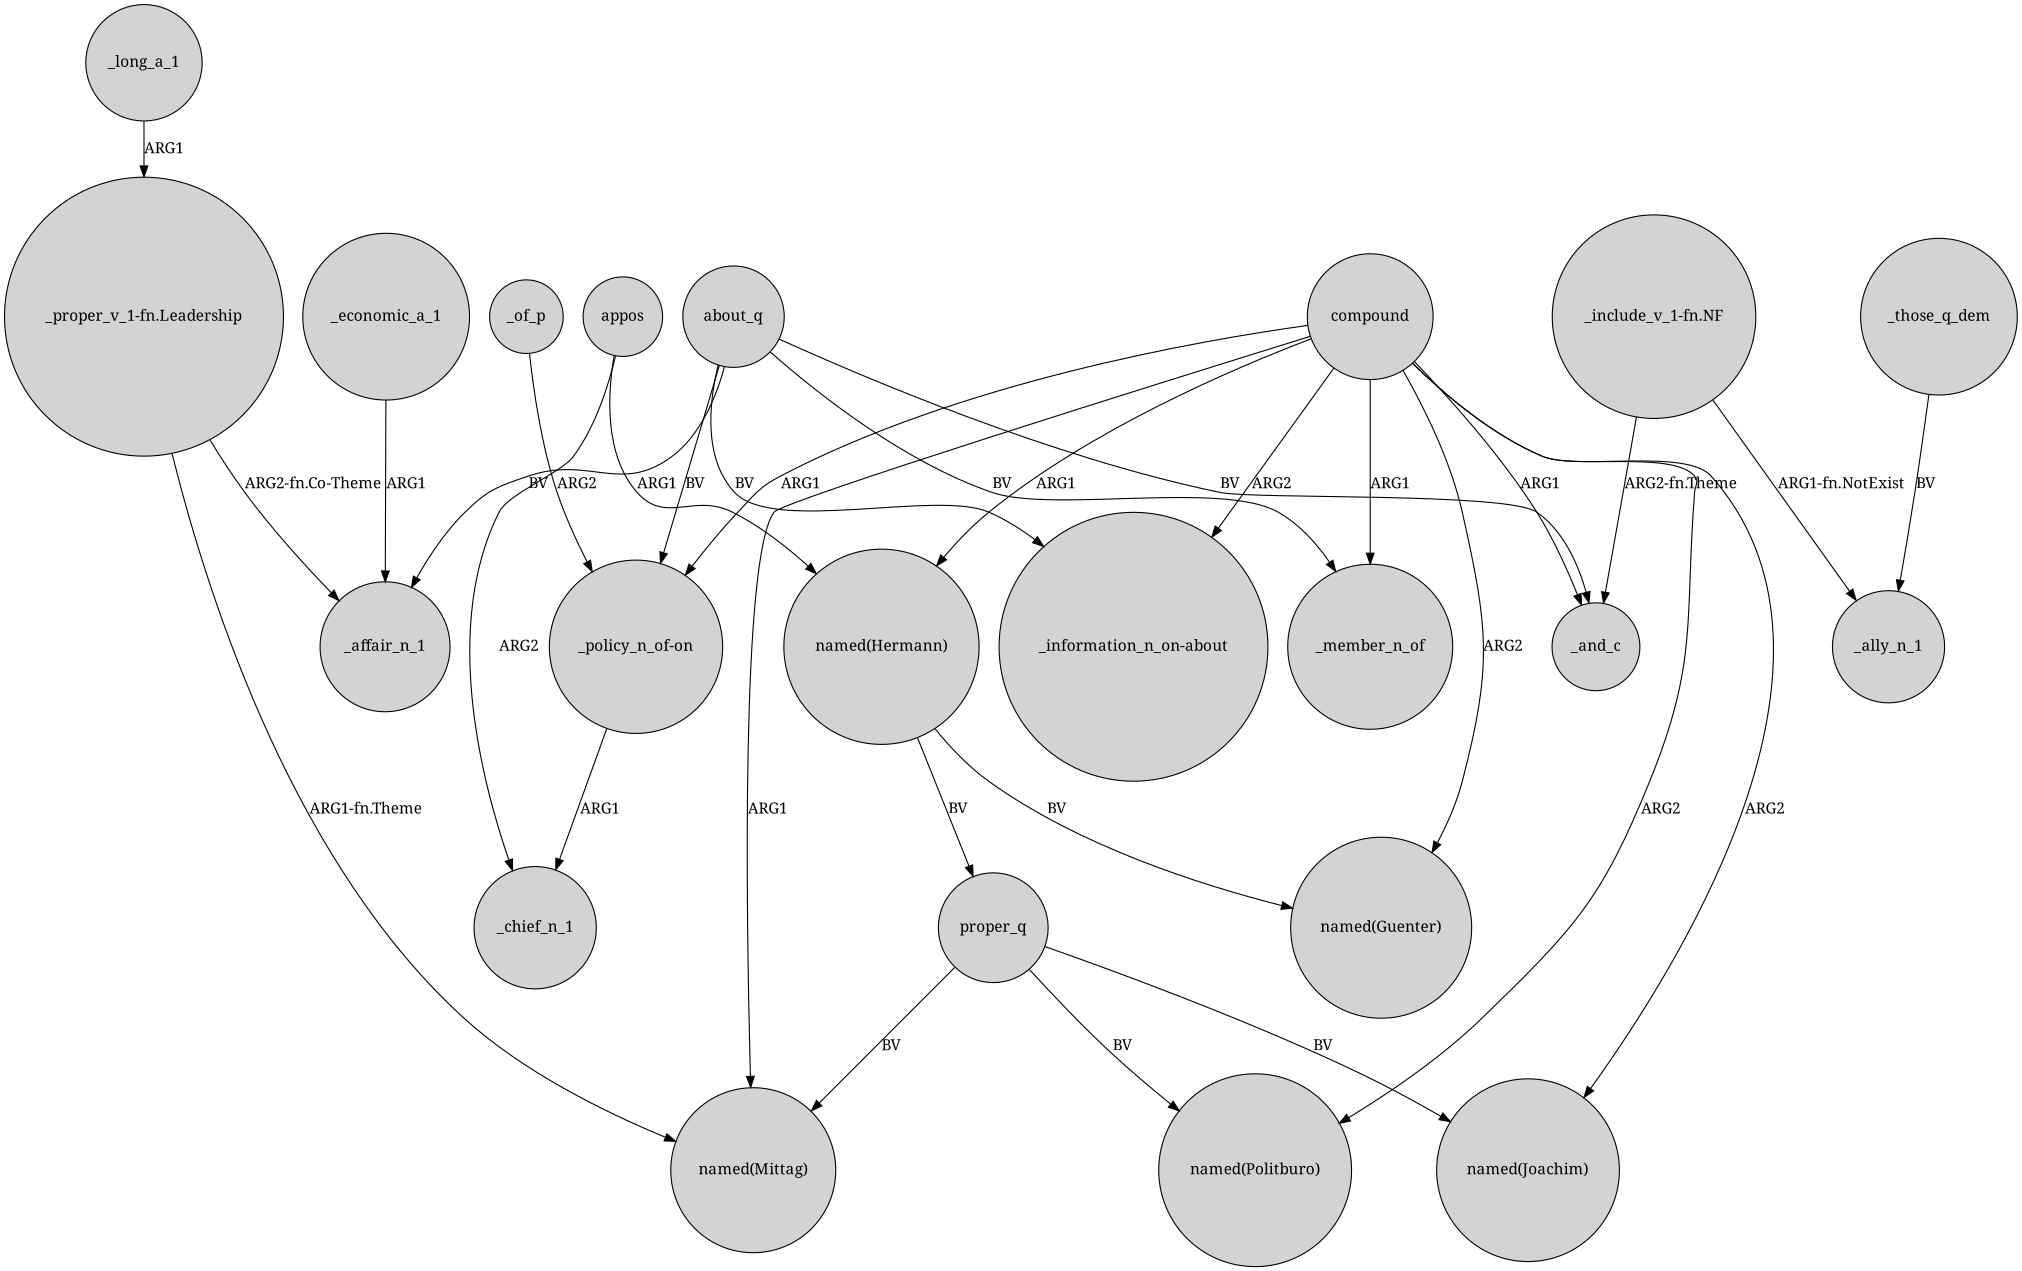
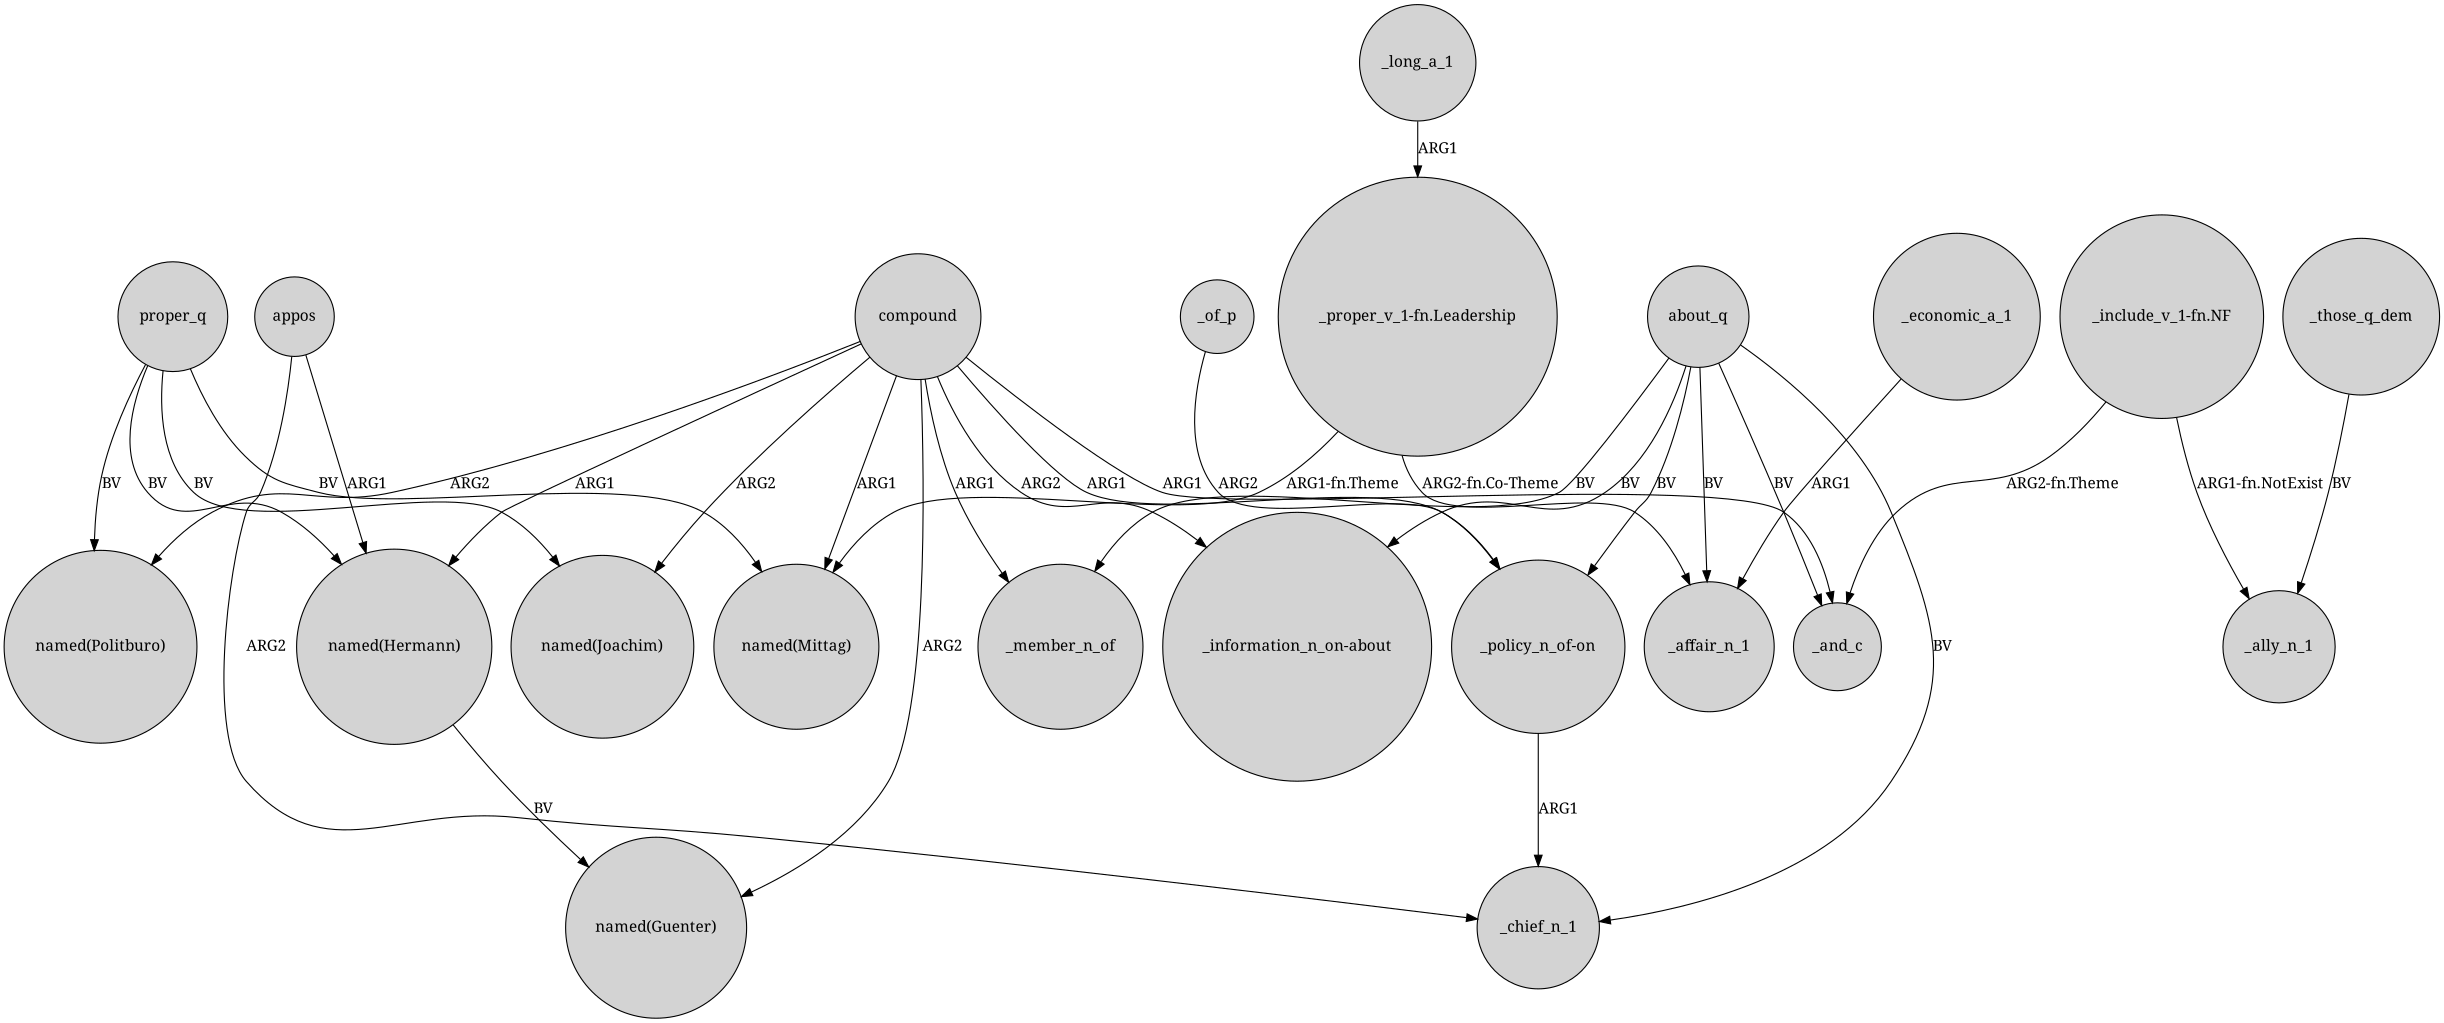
edge "about_q" -> "_chief_n_1": added, label "BV"
edge "named(Hermann)" -> "proper_q": reversed
